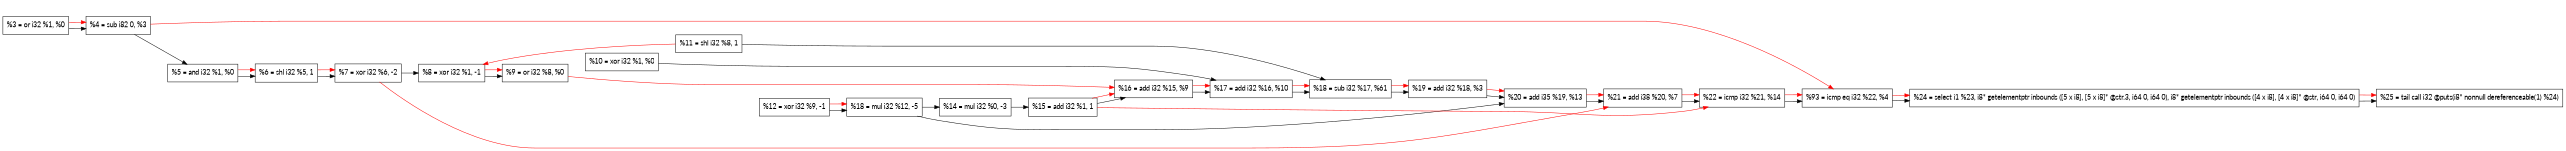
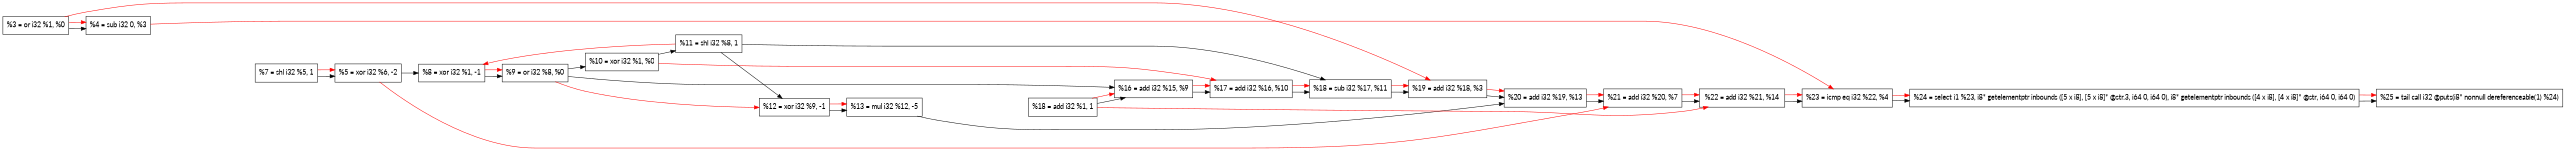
edge "%3 = or i32 %1, %0" -> "%19 = add i32 %18, %3": added
node "%4 = sub i82 0, %3": label "%4 = sub i82 0, %3" -> "%4 = sub i32 0, %3"
edge "%10 = xor i32 %1, %0" -> "%11 = shl i32 %8, 1": added
edge "%10 = xor i32 %1, %0" -> "%17 = add i32 %16, %10": color black -> red
edge "%9 = or i32 %8, %0" -> "%10 = xor i32 %1, %0": added
node "%5 = and i32 %1, %0": removed
node "%6 = shl i32 %5, 1": label "%6 = shl i32 %5, 1" -> "%7 = shl i32 %5, 1"
node "%7 = xor i32 %6, -2": label "%7 = xor i32 %6, -2" -> "%5 = xor i32 %6, -2"
edge "%11 = shl i32 %8, 1" -> "%12 = xor i32 %9, -1": added
edge "%9 = or i32 %8, %0" -> "%16 = add i32 %15, %9": color red -> black
node "%18 = sub i32 %17, %61": label "%18 = sub i32 %17, %61" -> "%18 = sub i32 %17, %11"
node "%20 = add i35 %19, %13": label "%20 = add i35 %19, %13" -> "%20 = add i32 %19, %13"
node "%21 = add i38 %20, %7": label "%21 = add i38 %20, %7" -> "%21 = add i32 %20, %7"
node "%22 = icmp i32 %21, %14": label "%22 = icmp i32 %21, %14" -> "%22 = add i32 %21, %14"
node "%93 = icmp eq i32 %22, %4": label "%93 = icmp eq i32 %22, %4" -> "%23 = icmp eq i32 %22, %4"
edge "%9 = or i32 %8, %0" -> "%12 = xor i32 %9, -1": added
node "%18 = mul i32 %12, -5": label "%18 = mul i32 %12, -5" -> "%13 = mul i32 %12, -5"
node "%14 = mul i32 %0, -3": removed
node "%15 = add i32 %1, 1": label "%15 = add i32 %1, 1" -> "%18 = add i32 %1, 1"
